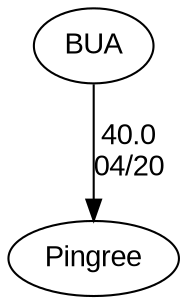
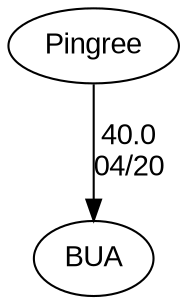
edge "BUA" -> "Pingree": reversed
